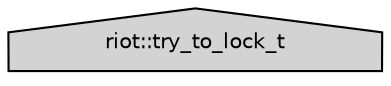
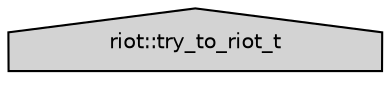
node "riot::try_to_lock_t": label "riot::try_to_lock_t" -> "riot::try_to_riot_t"
